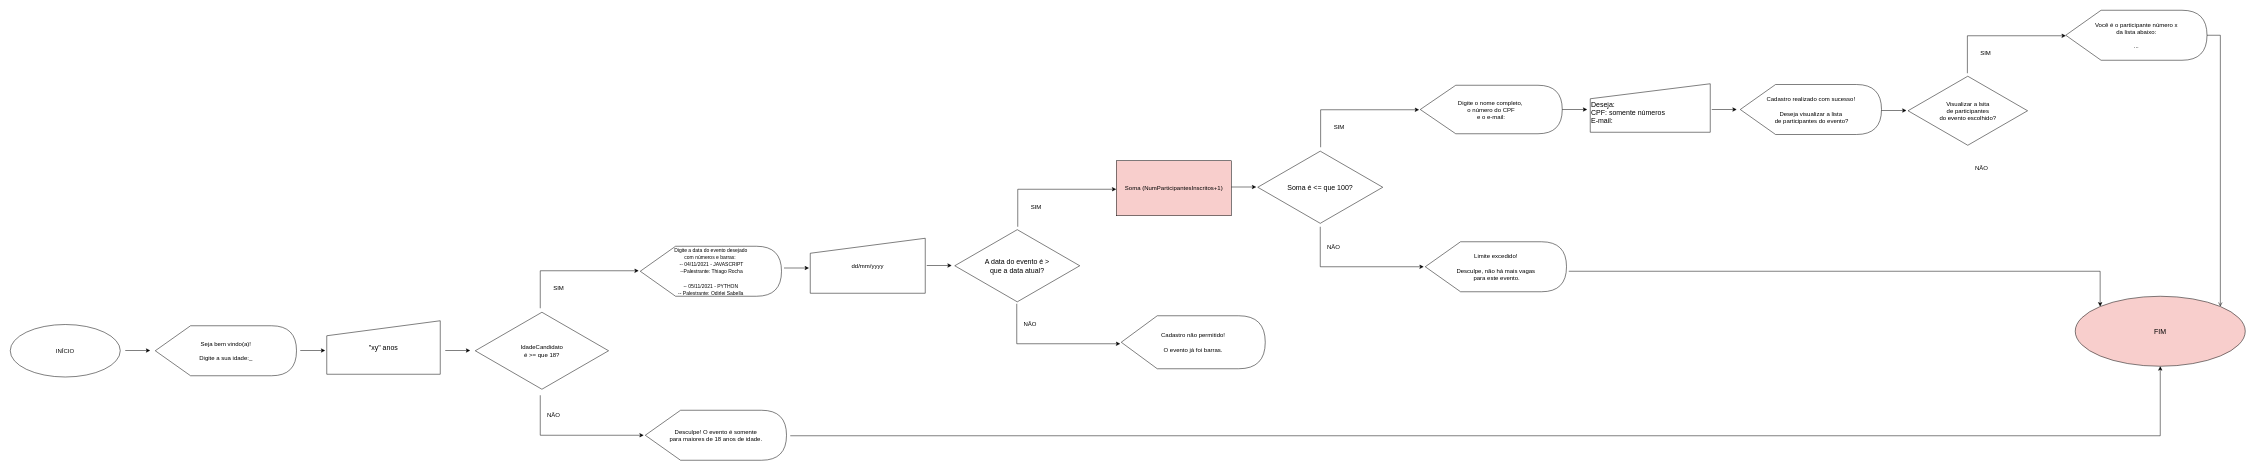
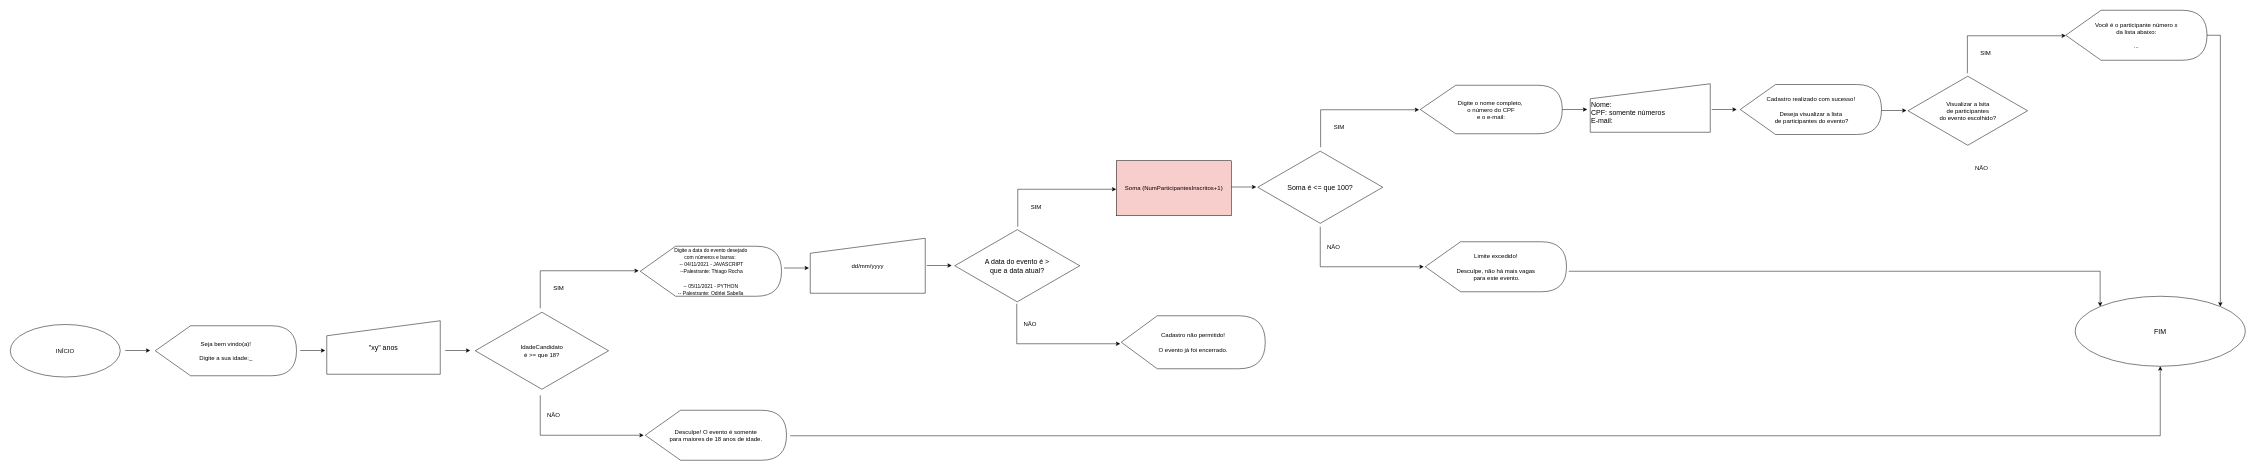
node "Deseja: CPF: somente números E-mail:": label "Deseja: CPF: somente números E-mail:" -> "Nome: CPF: somente números E-mail:"
edge "Você é o participante número x da lista abaixo: ..." -> "FIM": arrowhead open -> classic
node "FIM": fillcolor #f8cecc -> #ffffff
node "Cadastro não permitido! O evento já foi barras.": label "Cadastro não permitido! O evento já foi barras." -> "Cadastro não permitido! O evento já foi encerrado."
